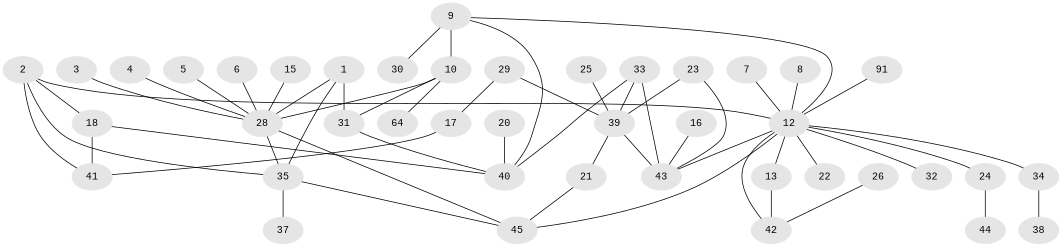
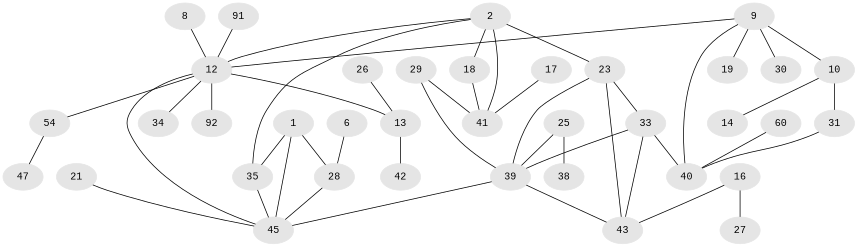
edge "2" -- "23": added
node "3": removed
node "4": removed
node "5": removed
node "15": removed
node "19": added
node "7": removed
edge "1" -- "31": now "1" -- "45"
edge "29" -- "17": now "29" -- "41"
edge "23" -- "33": added
edge "10" -- "28": removed
node "64": label "64" -> "14"
node "20": label "20" -> "60"
edge "18" -- "40": removed
edge "39" -- "21": now "39" -- "45"
edge "12" -- "43": removed
edge "28" -- "35": removed
edge "12" -- "42": removed
node "22": label "22" -> "92"
node "32": removed
node "24": label "24" -> "54"
edge "26" -- "42": now "26" -- "13"
edge "34" -- "38": now "25" -- "38"
node "37": removed
node "27": added
node "44": label "44" -> "47"
